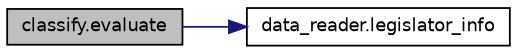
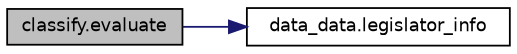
node "data_reader.legislator_info": label "data_reader.legislator_info" -> "data_data.legislator_info"
